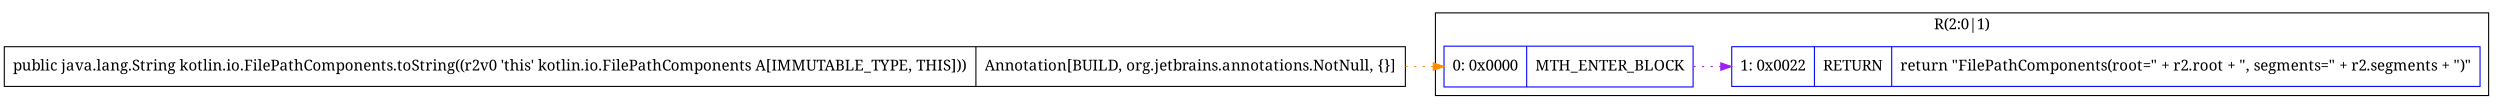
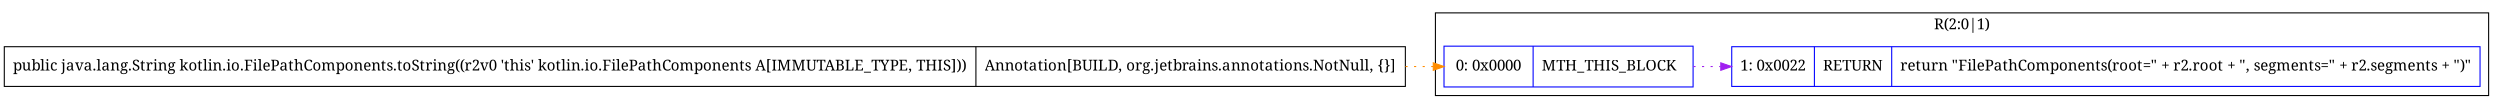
node "0: 0x0000": text "MTH_ENTER_BLOCK" -> "MTH_THIS_BLOCK"
